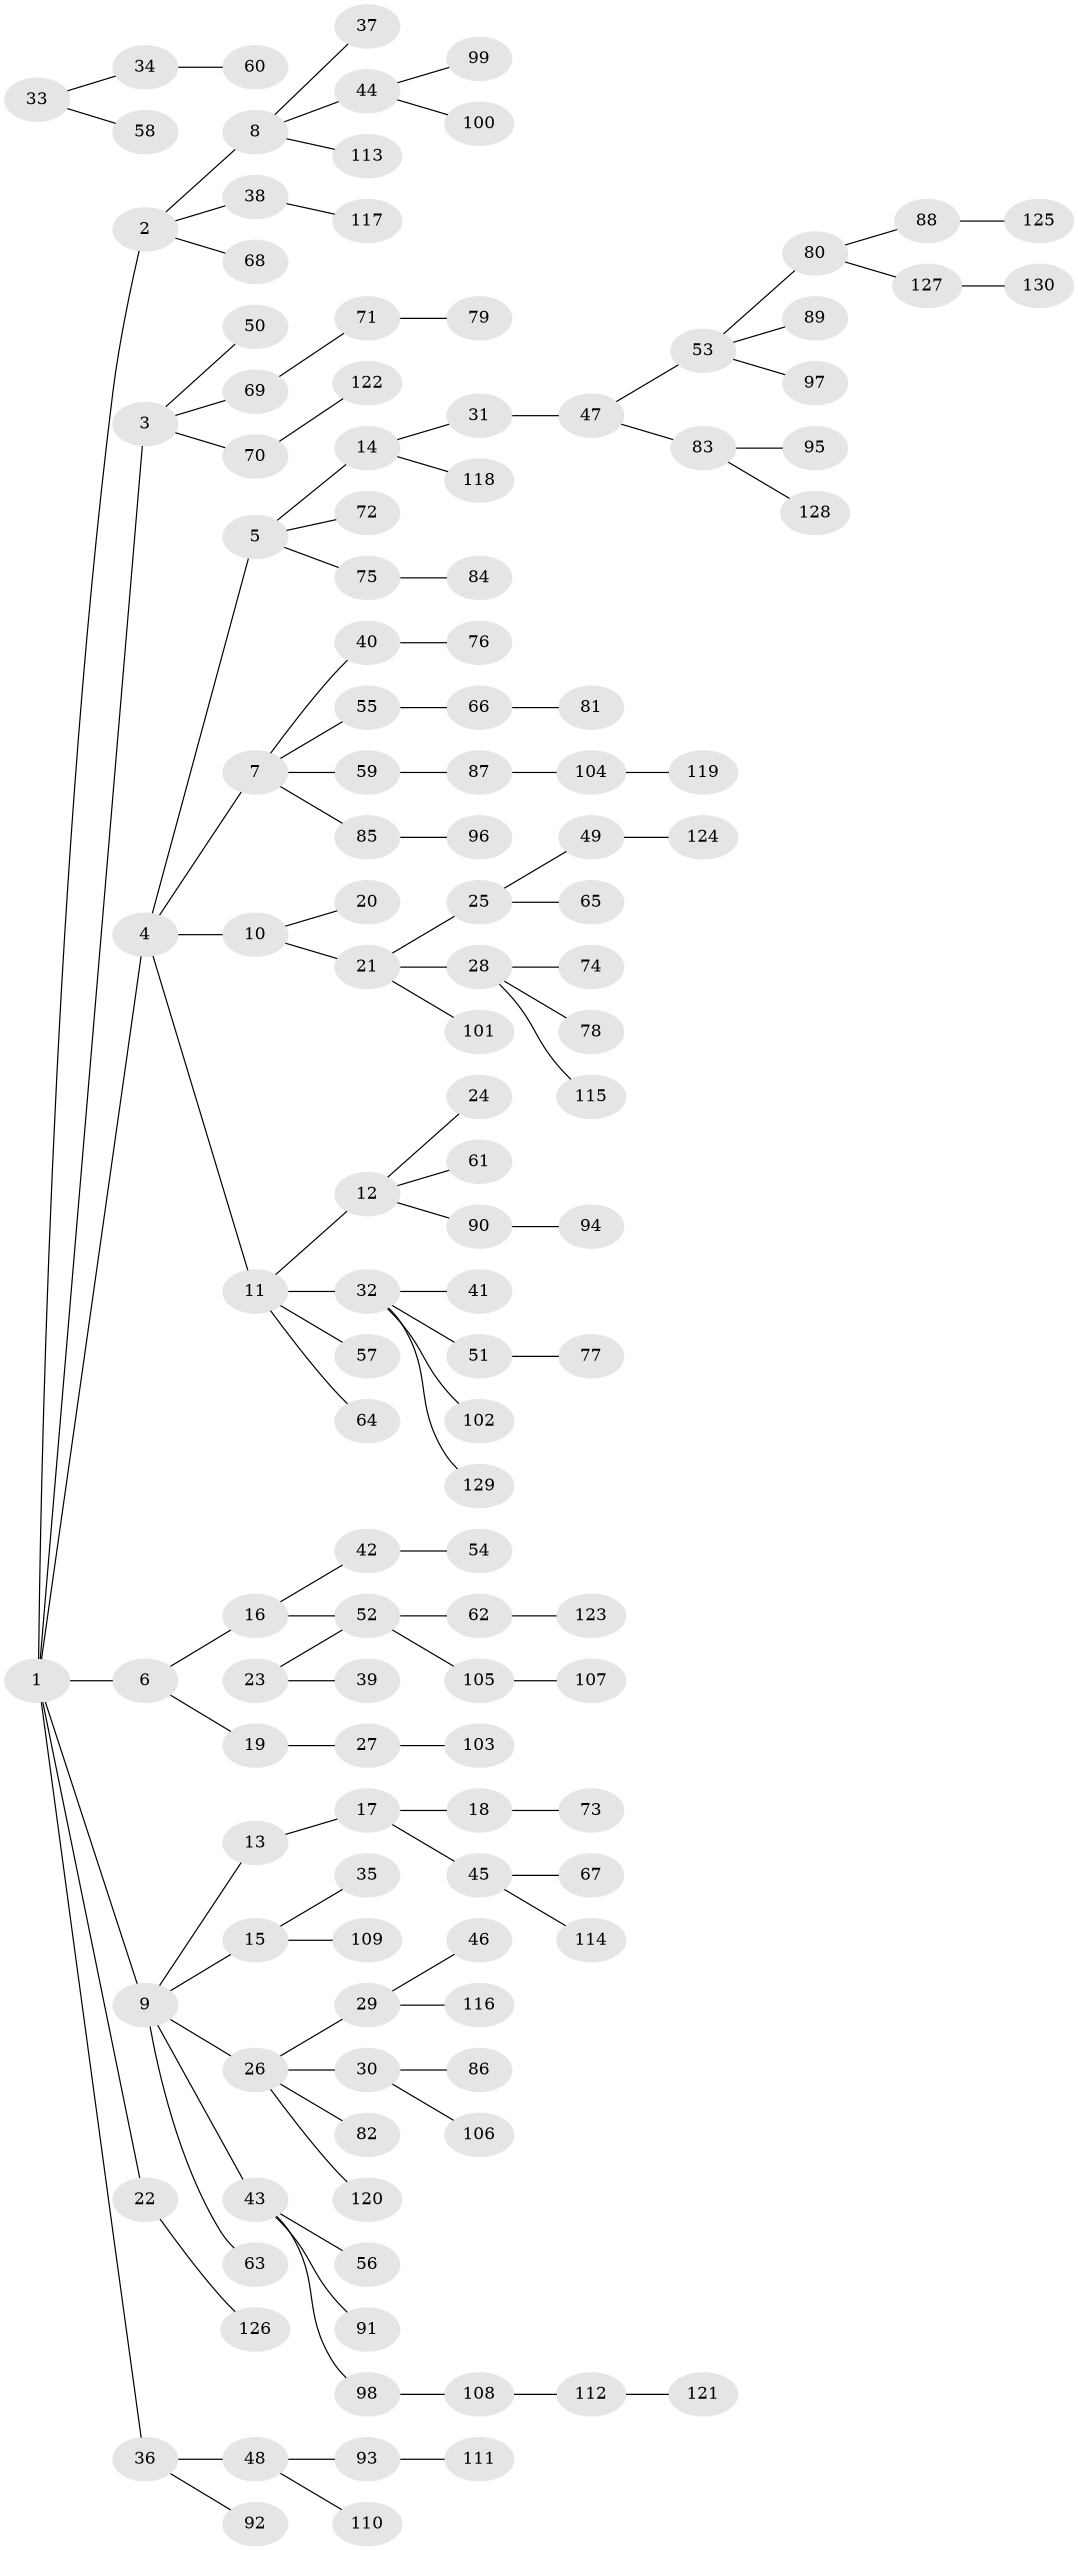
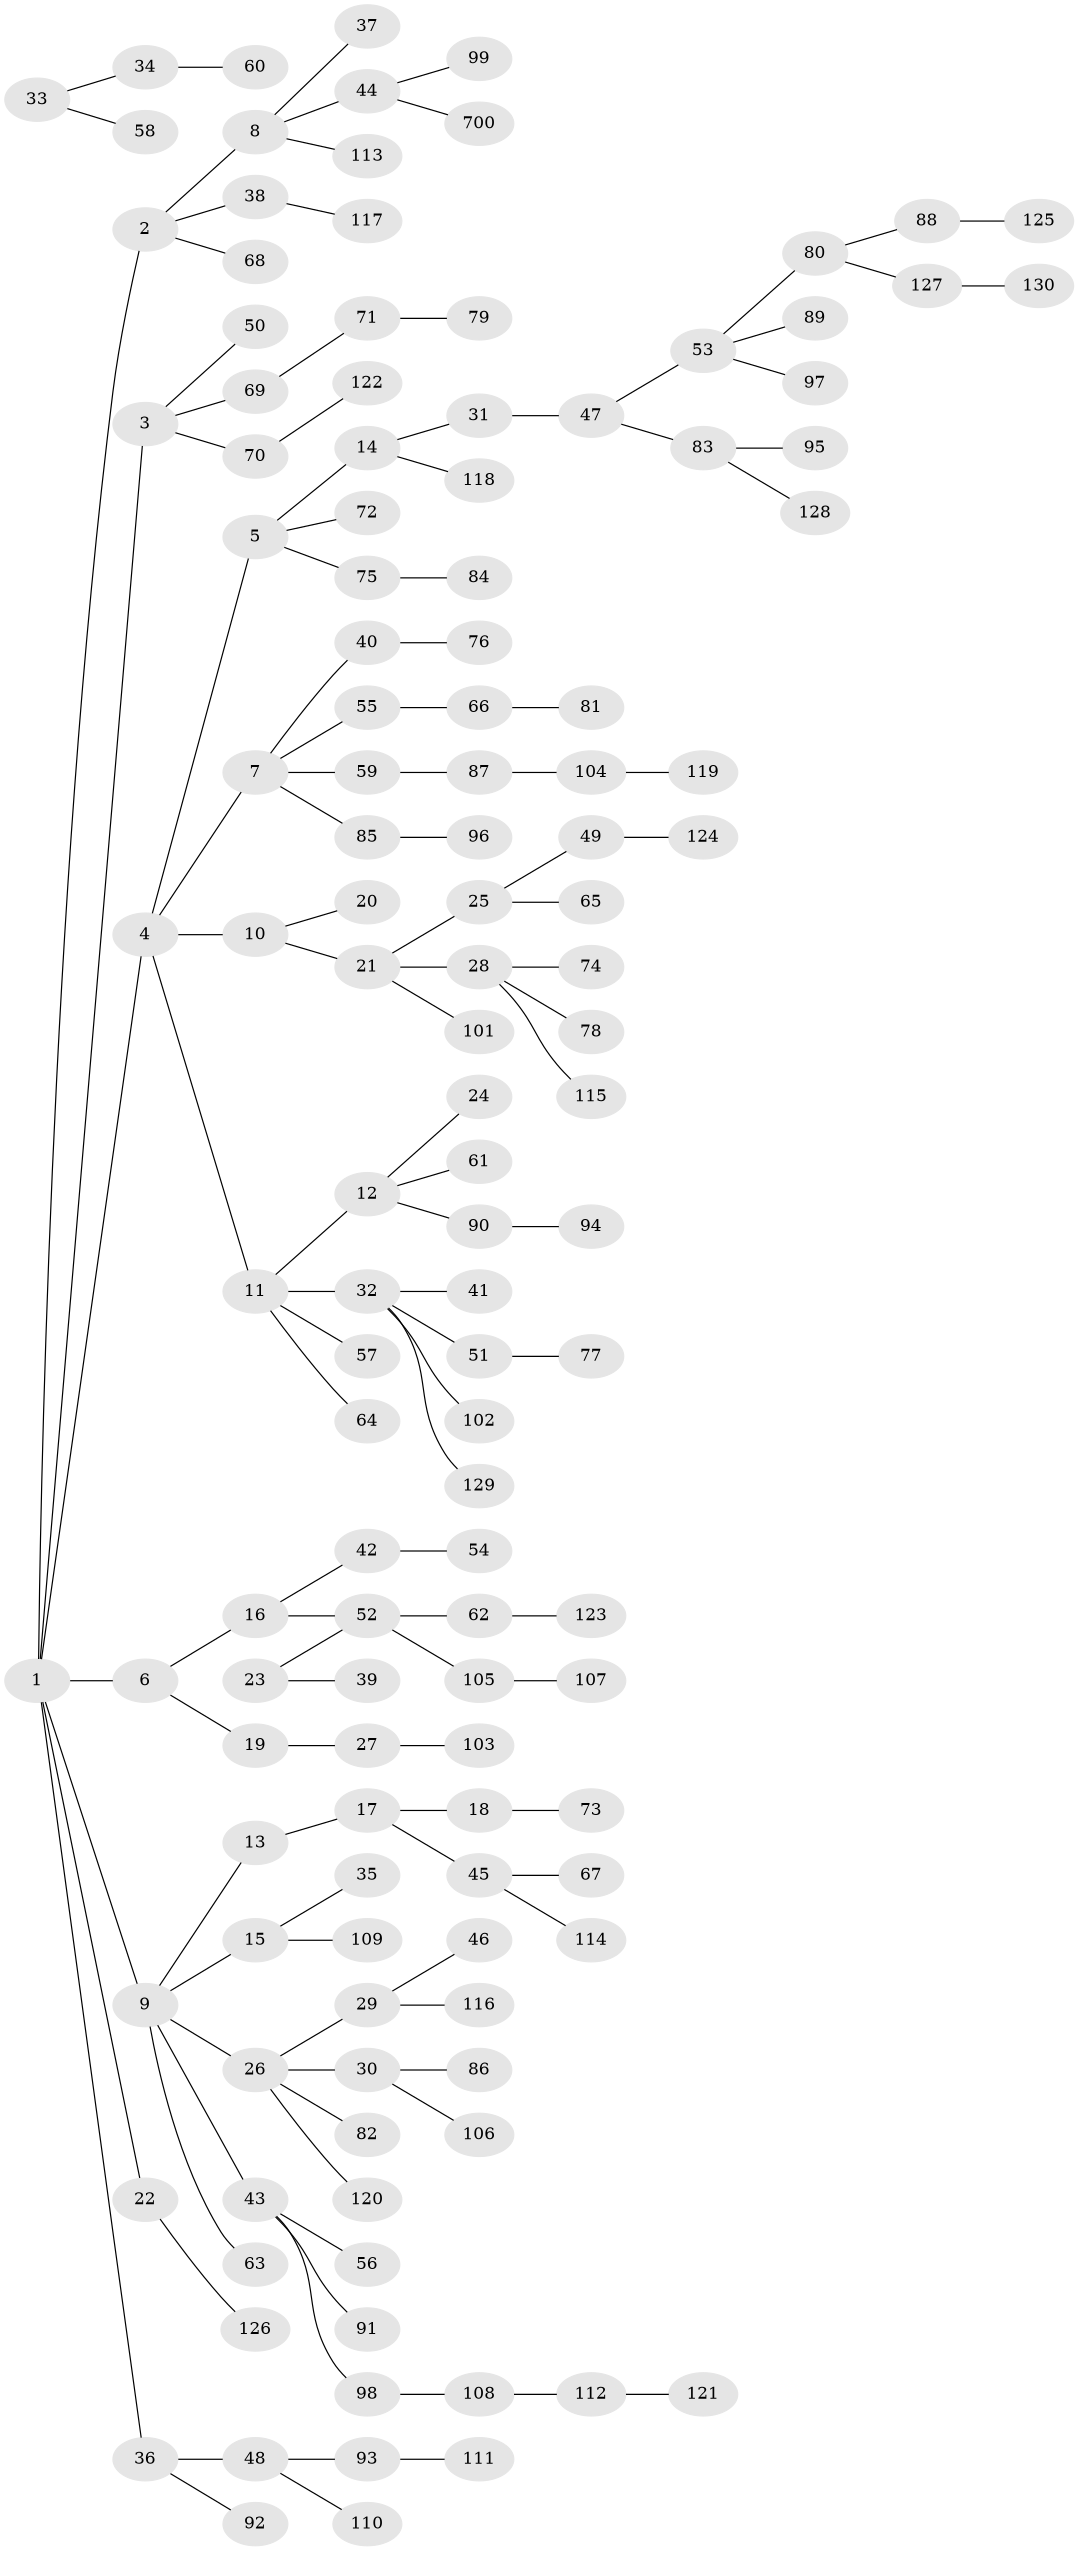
node "100": label "100" -> "700"
